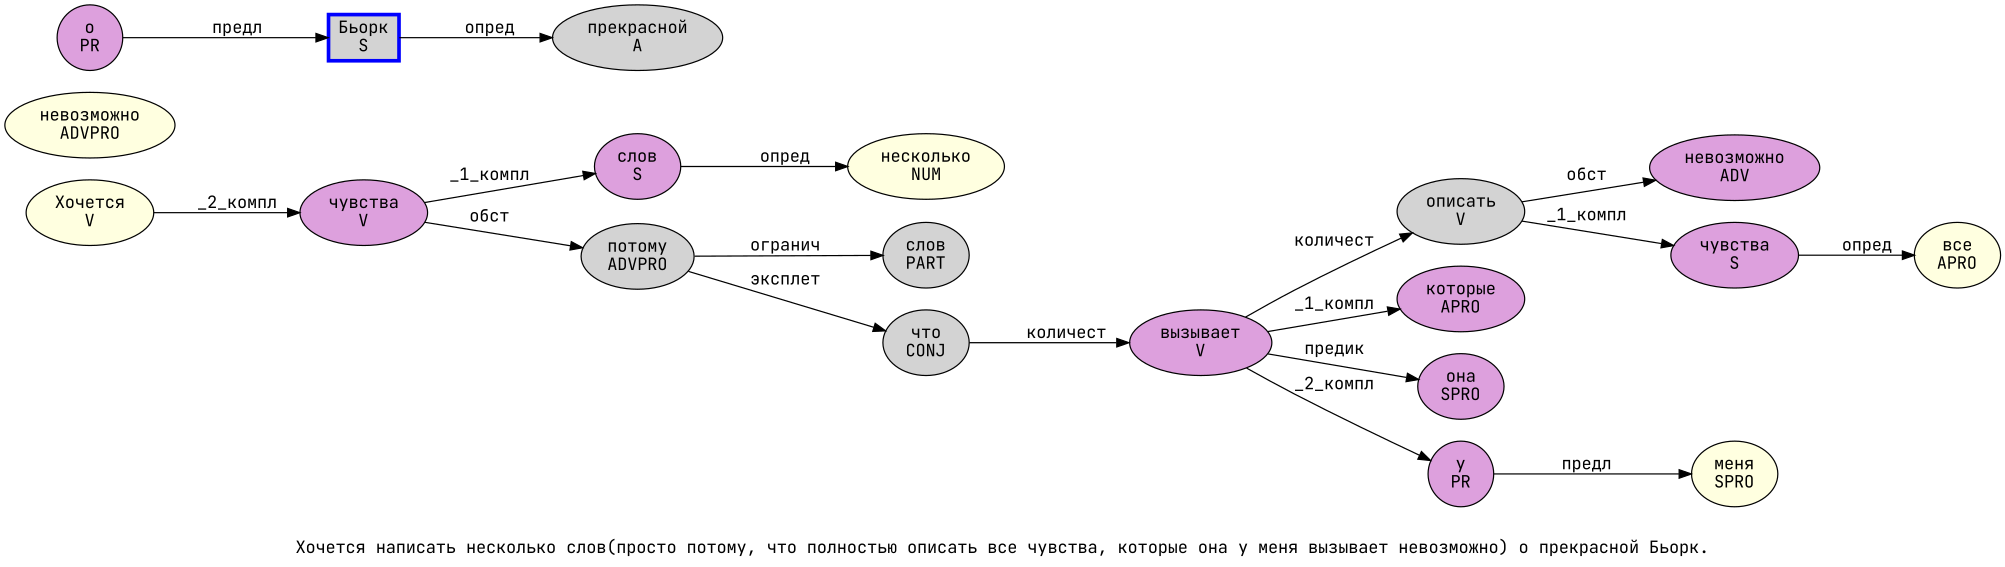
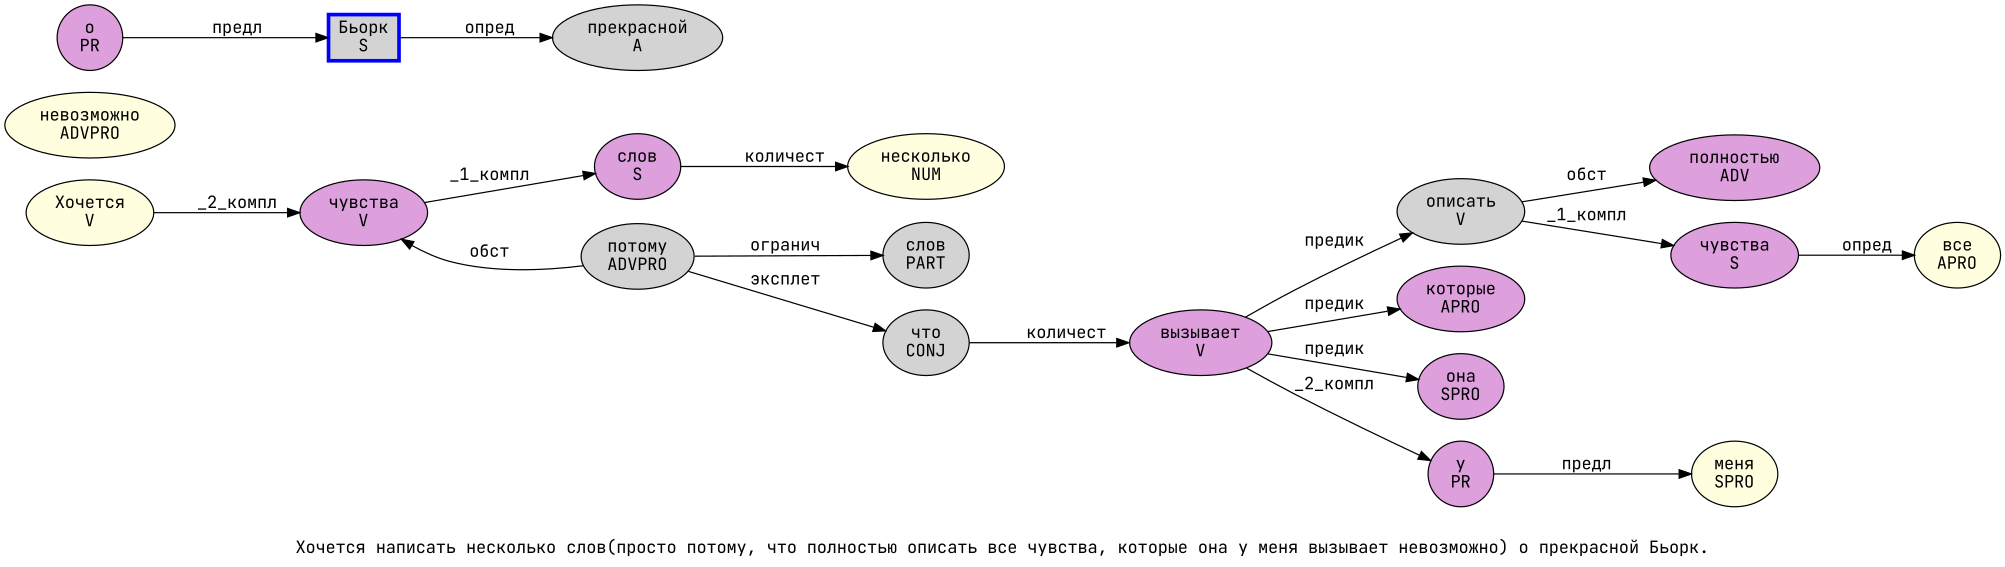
edge "слов S" -> "несколько NUM": label "опред" -> "количест"
node "невозможно ADV": label "невозможно ADV" -> "полностью ADV"
edge "чувства V" -> "потому ADVPRO": reversed
edge "вызывает V" -> "описать V": label "количест" -> "предик"
edge "вызывает V" -> "которые APRO": label "_1_компл" -> "предик"
